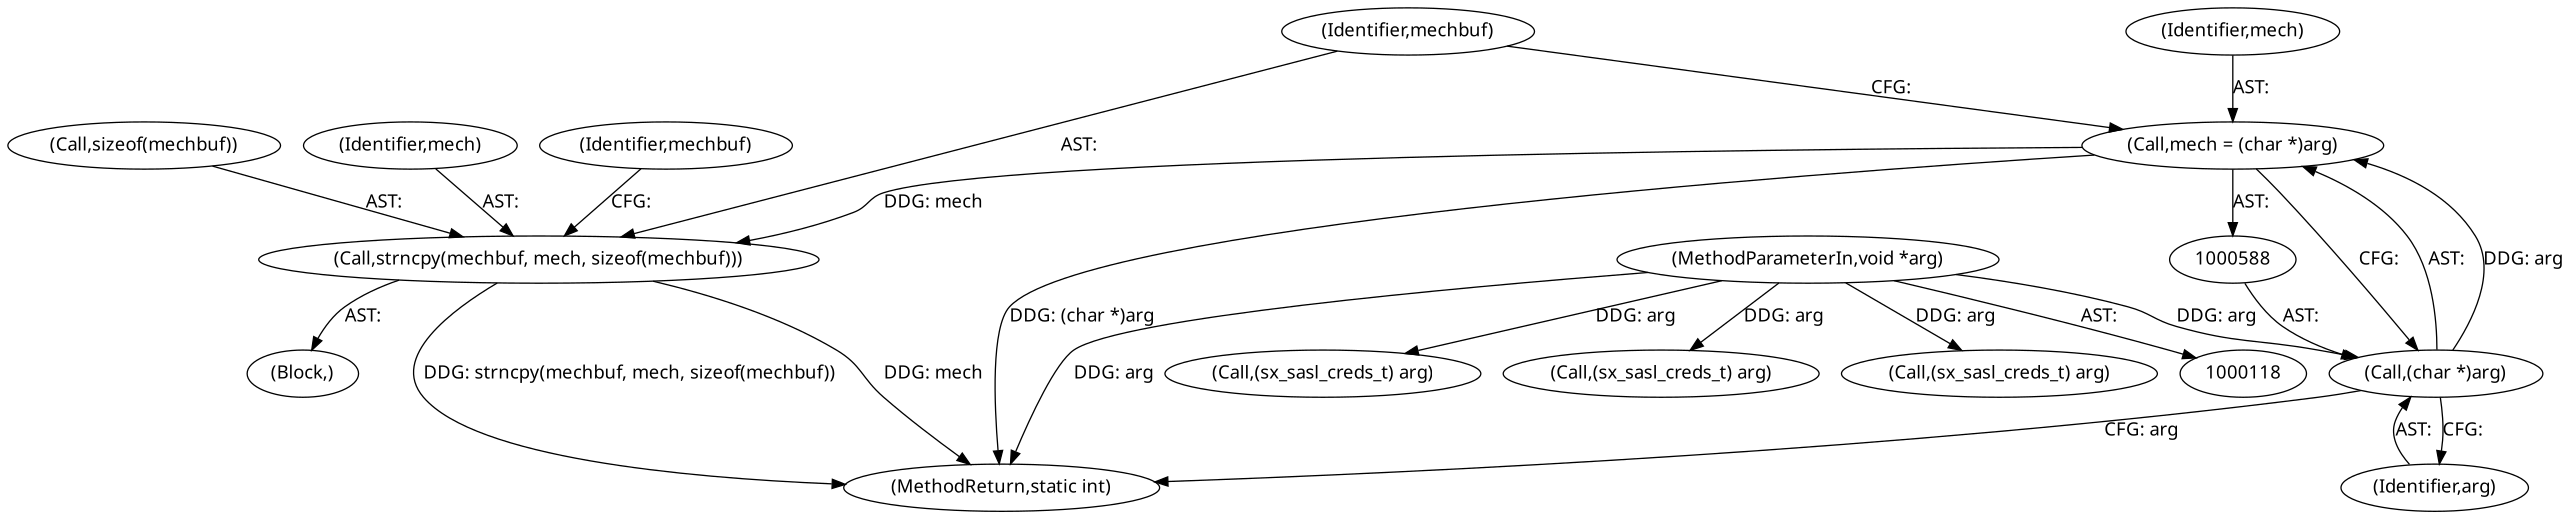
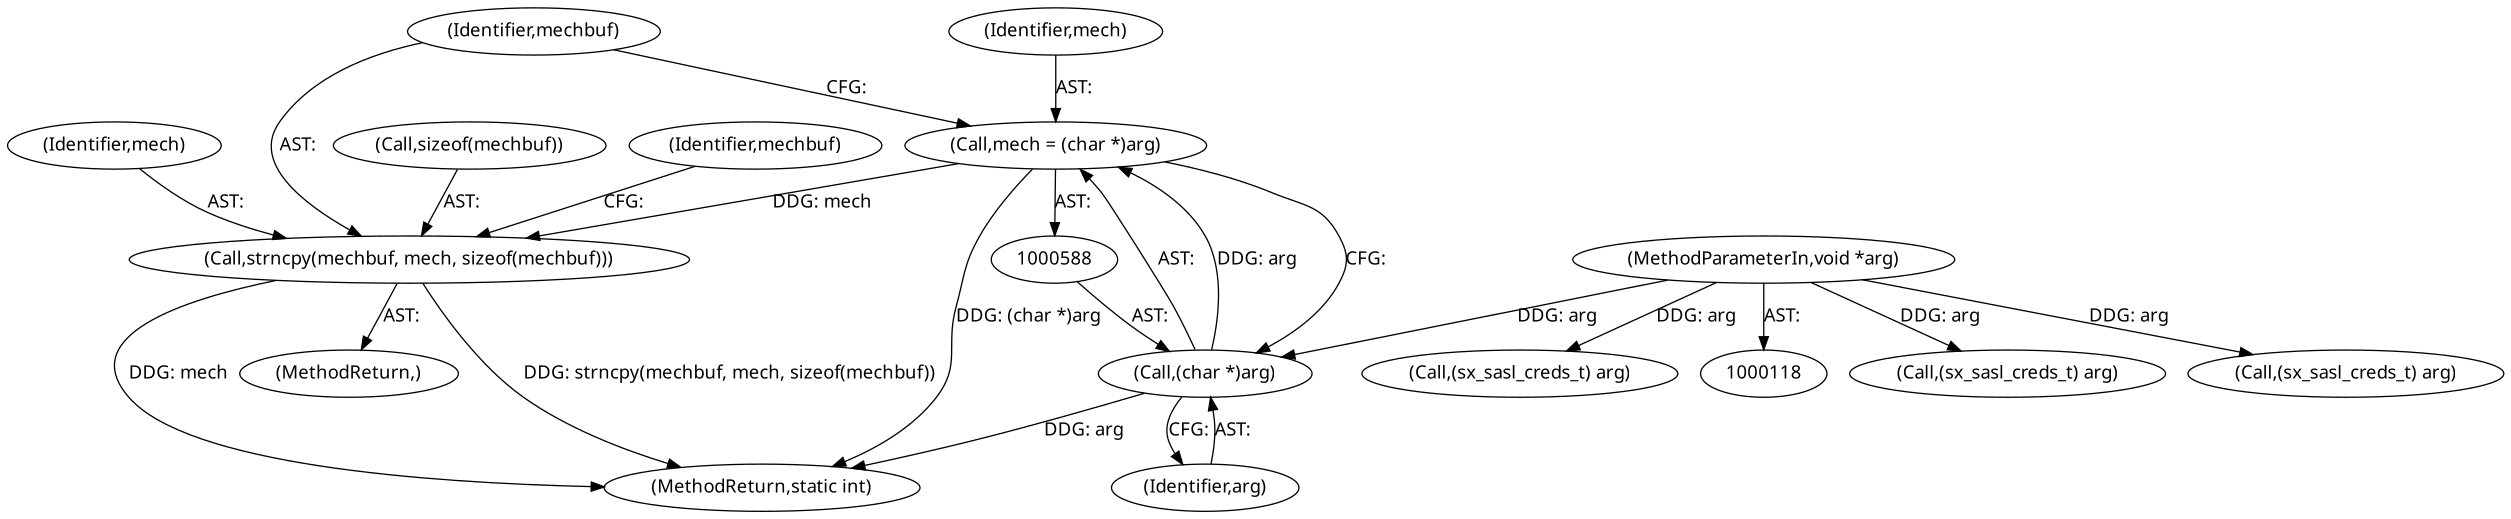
edge "(MethodParameterIn,void *arg)" -> "(MethodReturn,static int)": removed, label "DDG: arg"
node "(Block,)": label "(Block,)" -> "(MethodReturn,)"
edge "(Call,(char *)arg)" -> "(MethodReturn,static int)": label "CFG: arg" -> "DDG: arg"
